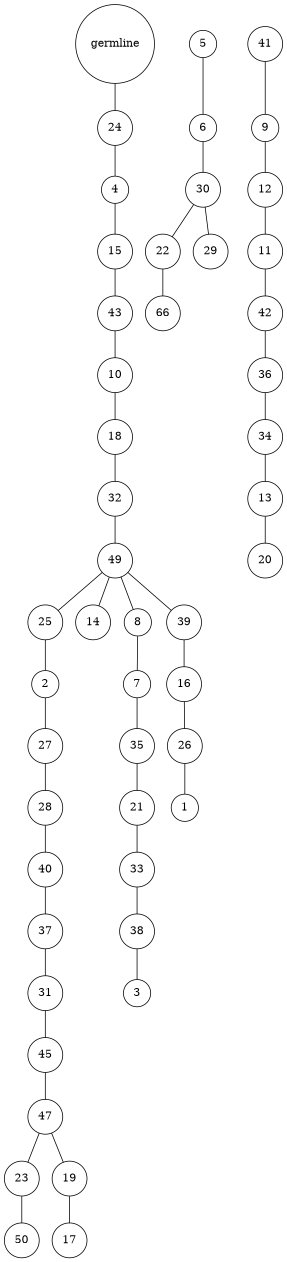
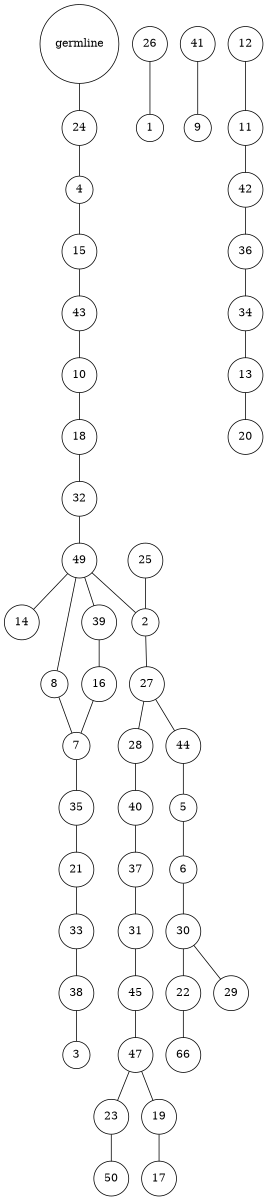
edge "9" -- "12": removed
edge "49" -- "25": now "49" -- "2"
edge "16" -- "26": now "16" -- "7"
node "44": added
